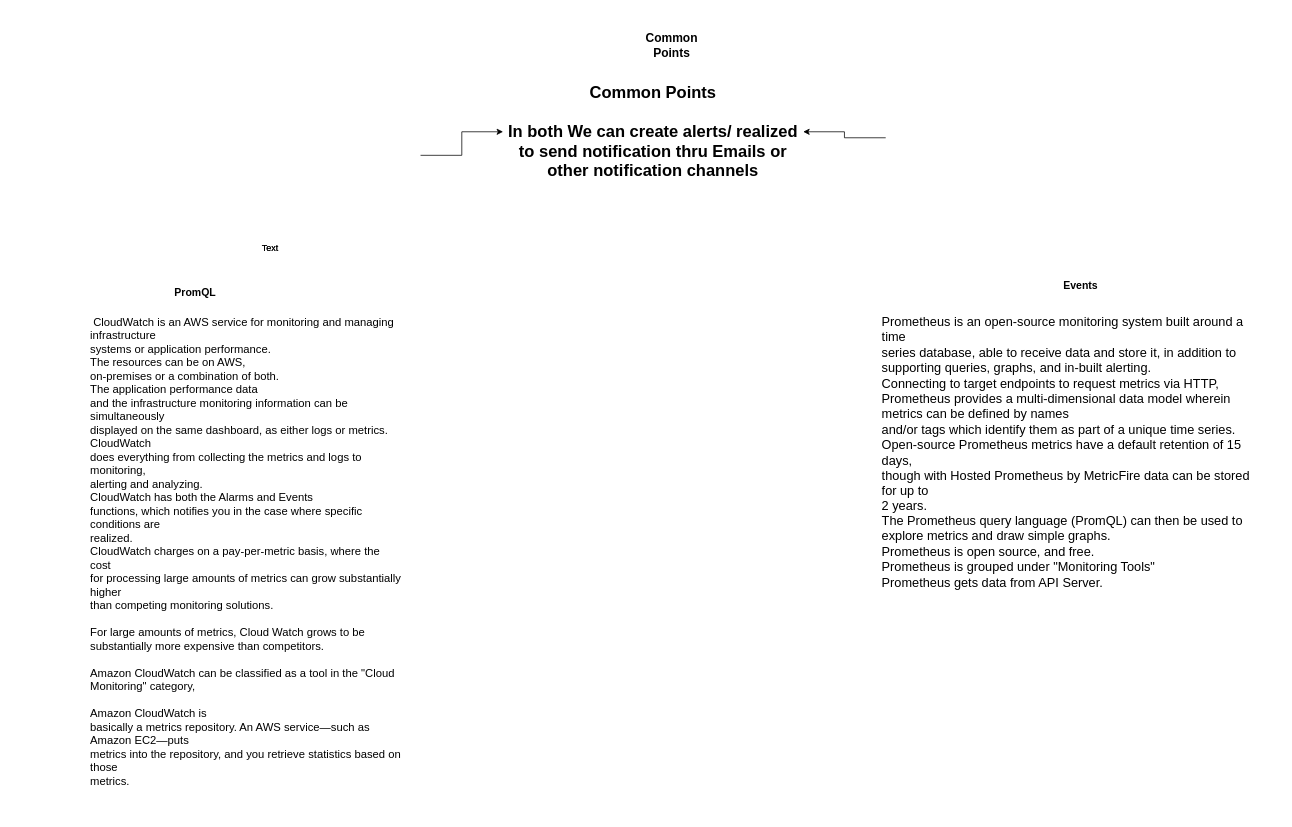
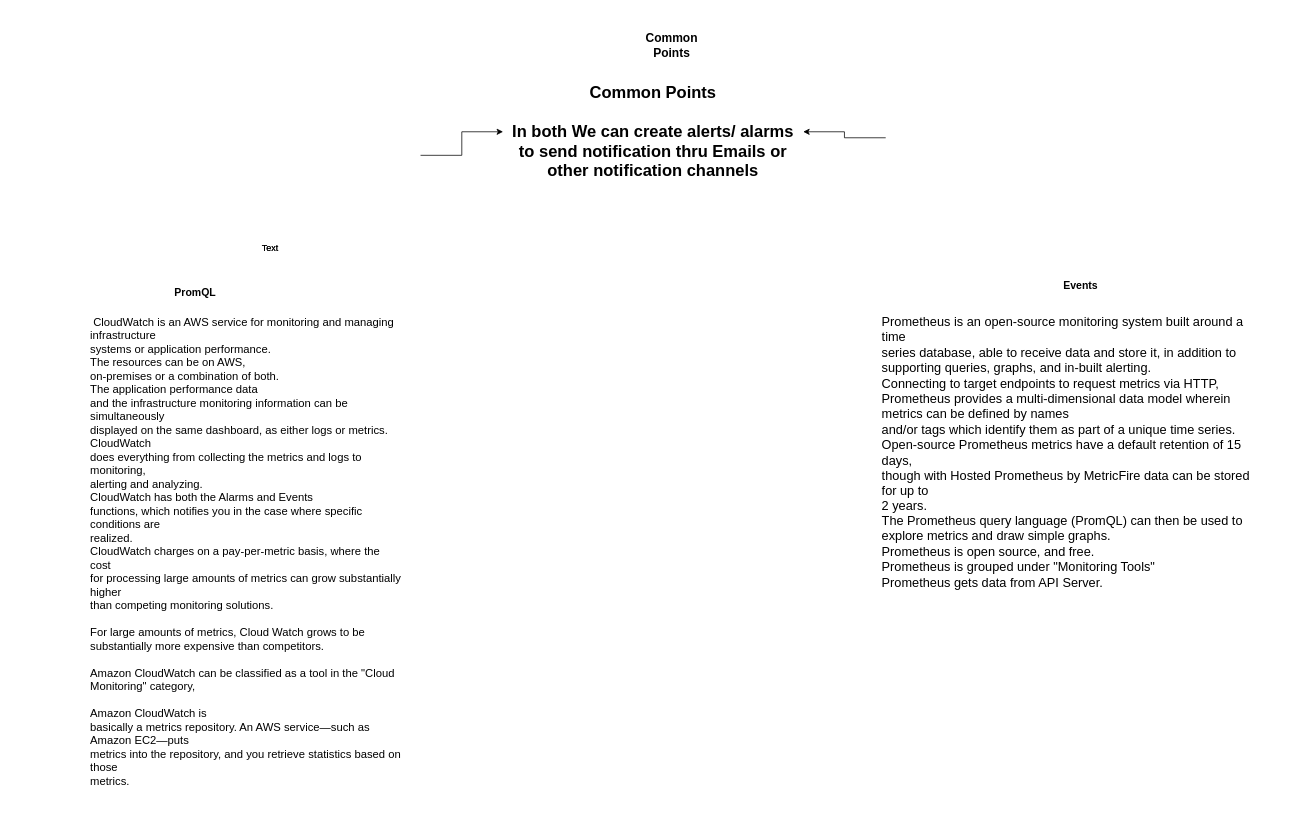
node "Common Points In both We can create alerts/ realized to send notification thru Emails or other notification channels": label "Common Points In both We can create alerts/ realized to send notification thru Emails or other notification channels" -> "Common Points In both We can create alerts/ alarms to send notification thru Emails or other notification channels"
